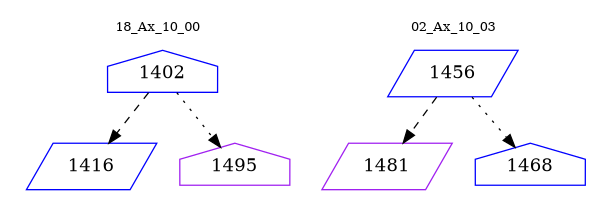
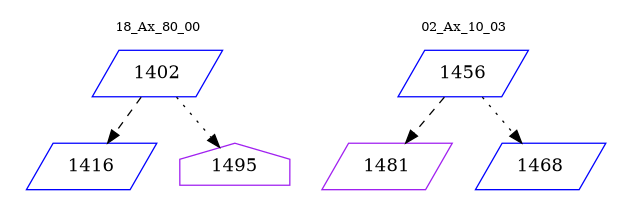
cluster "18_Ax_10_00": label "18_Ax_10_00" -> "18_Ax_80_00"
node "1402": shape house -> parallelogram
node "1468": shape house -> parallelogram
